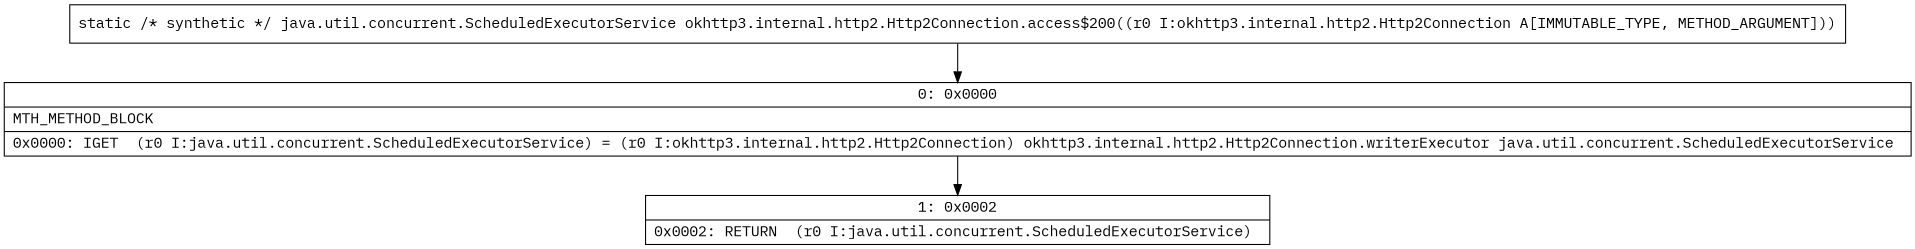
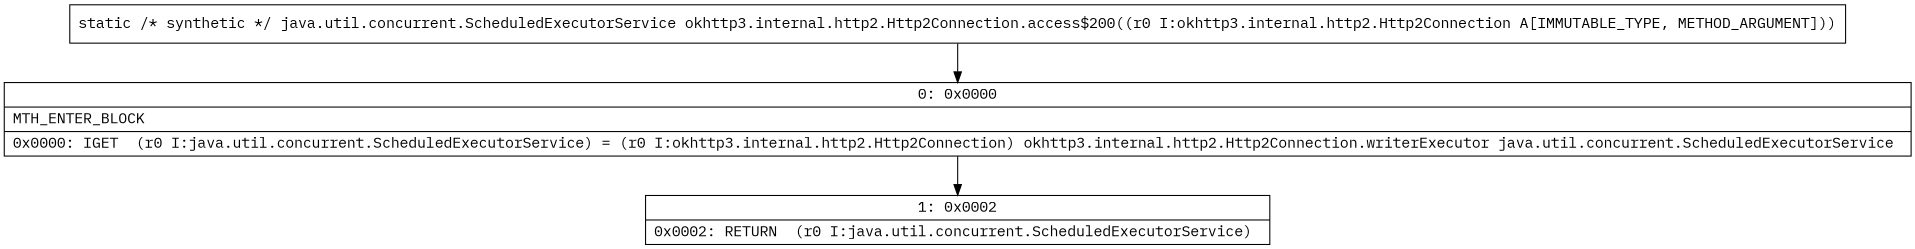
node "0: 0x0000": text "MTH_METHOD_BLOCK" -> "MTH_ENTER_BLOCK"
